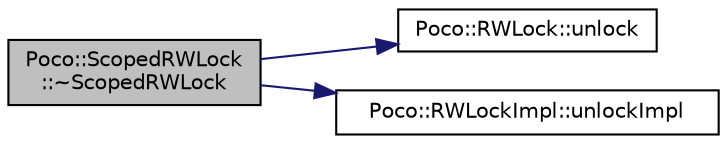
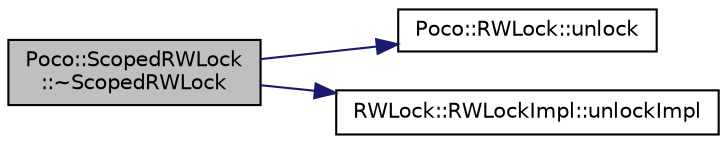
node "Poco::RWLockImpl::unlockImpl": label "Poco::RWLockImpl::unlockImpl" -> "RWLock::RWLockImpl::unlockImpl"
